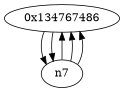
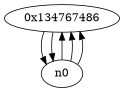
node "n7": label "n7" -> "n0"
